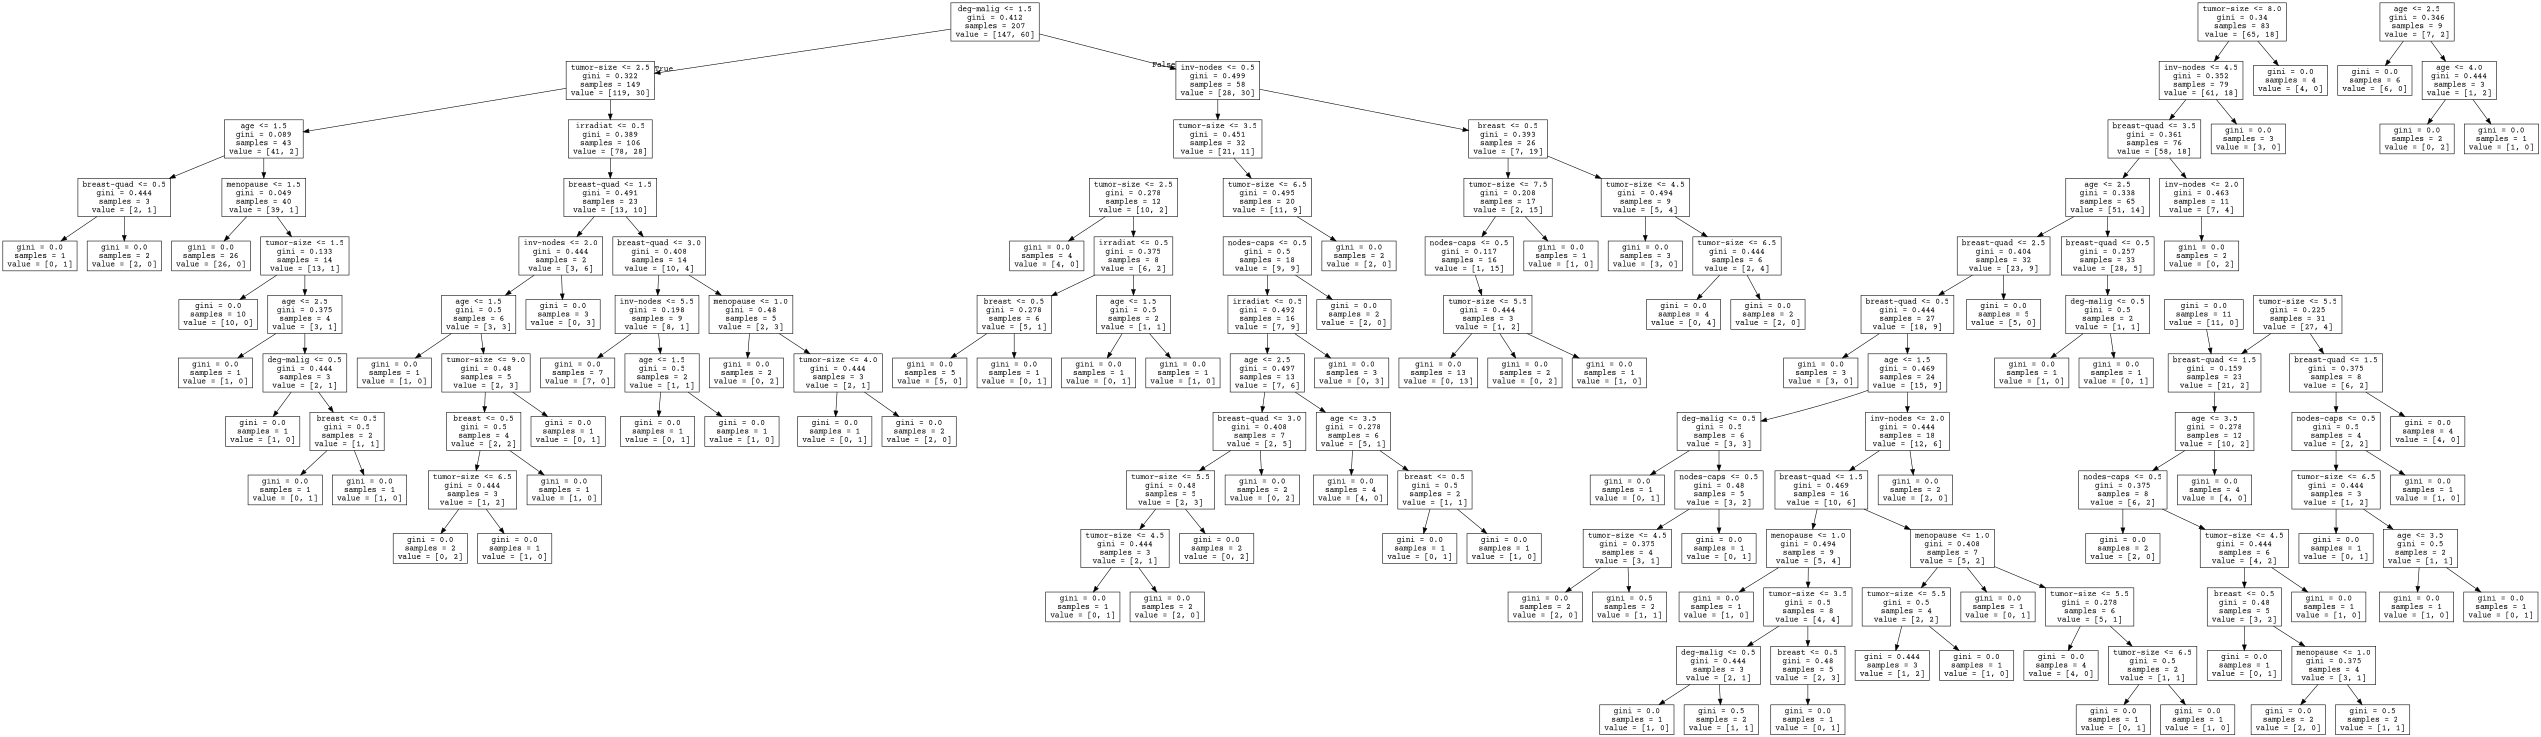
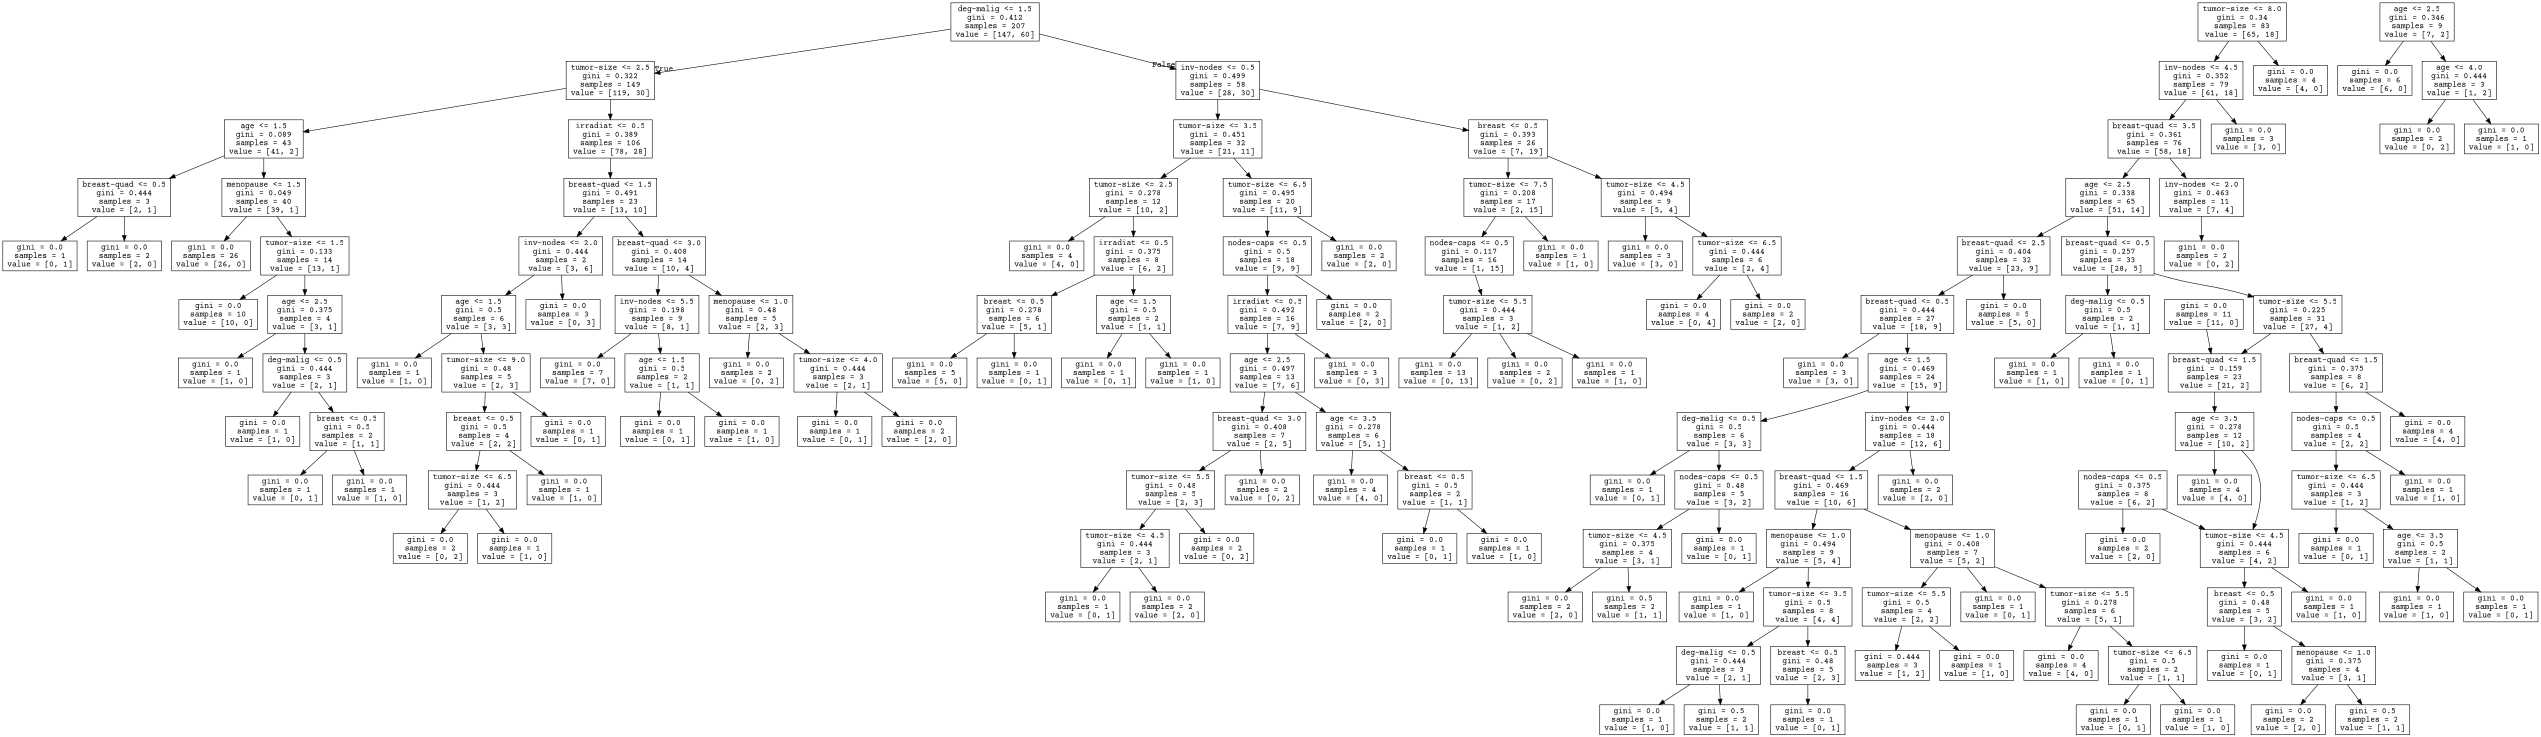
edge "tumor-size <= 3.5 gini = 0.451 samples = 32 value = [21, 11]" -> "tumor-size <= 2.5 gini = 0.278 samples = 12 value = [10, 2]": added
edge "tumor-size <= 6.5 gini = 0.495 samples = 20 value = [11, 9]" -> "nodes-caps <= 0.5 gini = 0.5 samples = 18 value = [9, 9]": added
edge "breast-quad <= 0.5 gini = 0.257 samples = 33 value = [28, 5]" -> "tumor-size <= 5.5 gini = 0.225 samples = 31 value = [27, 4]": added
edge "age <= 3.5 gini = 0.278 samples = 12 value = [10, 2]" -> "nodes-caps <= 0.5 gini = 0.375 samples = 8 value = [6, 2]": now "age <= 3.5 gini = 0.278 samples = 12 value = [10, 2]" -> "tumor-size <= 4.5 gini = 0.444 samples = 6 value = [4, 2]"
